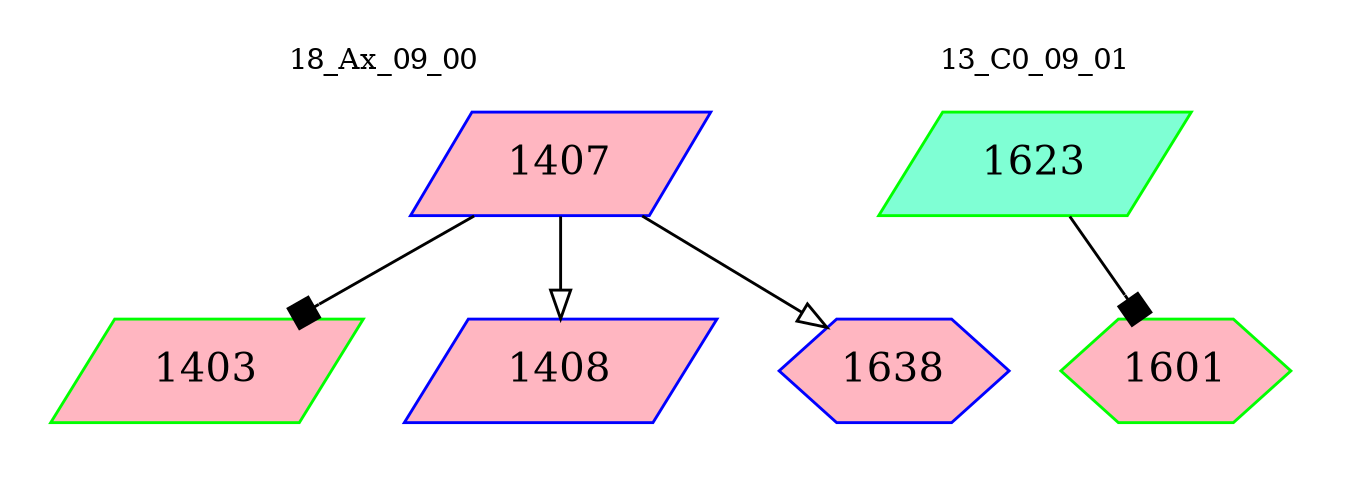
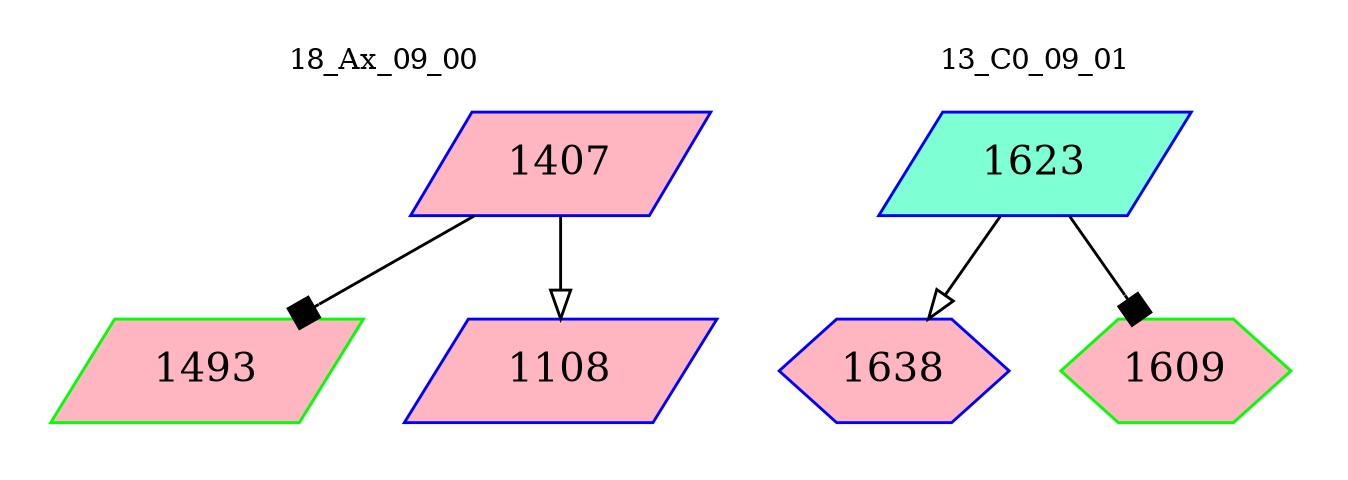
node "1623": color green -> blue
edge "1407" -> "1638": now "1623" -> "1638"
node "1403": label "1403" -> "1493"
node "1408": label "1408" -> "1108"
node "1601": label "1601" -> "1609"
